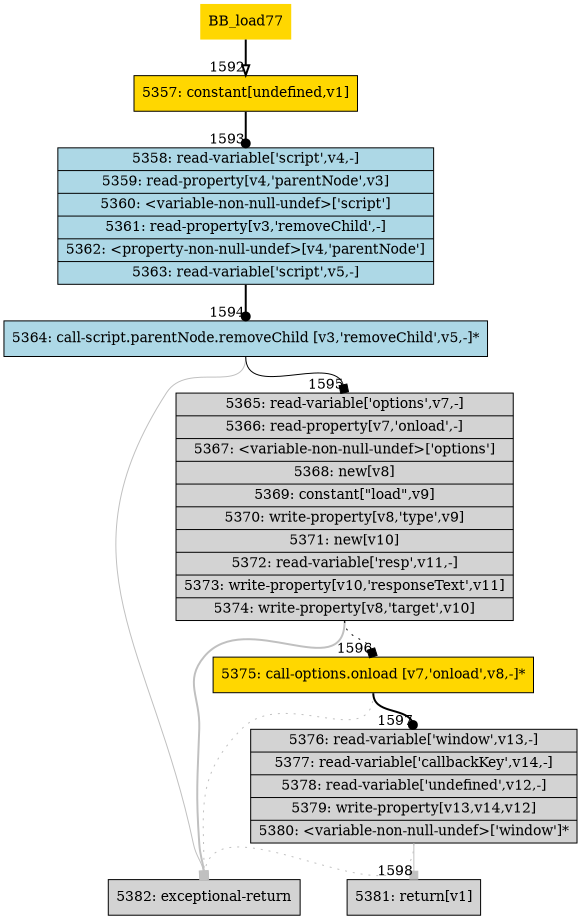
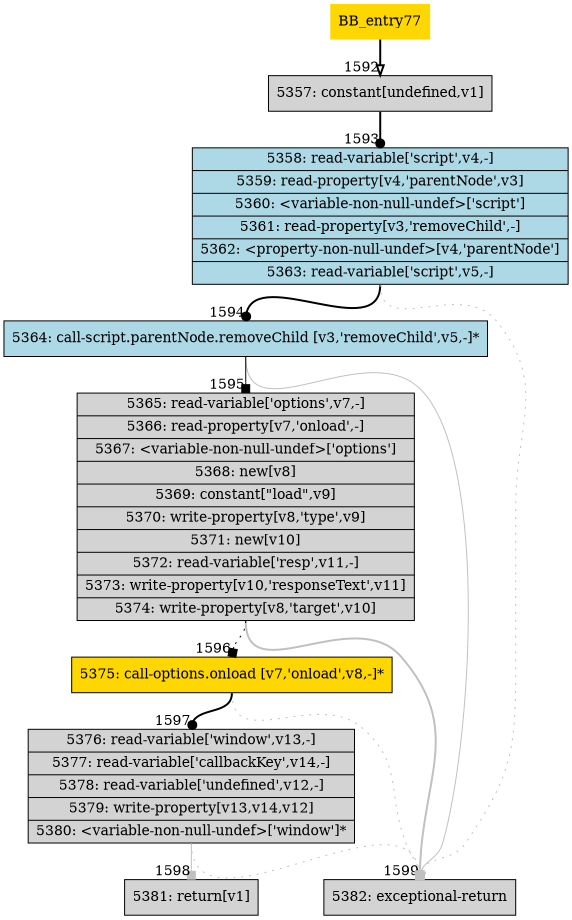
node "BB_load77": label "BB_load77" -> "BB_entry77"
node "5357: constant[undefined,v1]": fillcolor gold -> lightgrey
edge "5358: read-variable['script',v4,-]" -> "5382: exceptional-return": added
